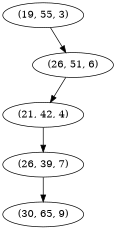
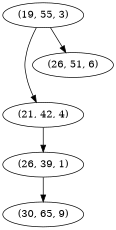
edge "(26, 51, 6)" -> "(21, 42, 4)": now "(19, 55, 3)" -> "(21, 42, 4)"
node "(26, 39, 7)": label "(26, 39, 7)" -> "(26, 39, 1)"
